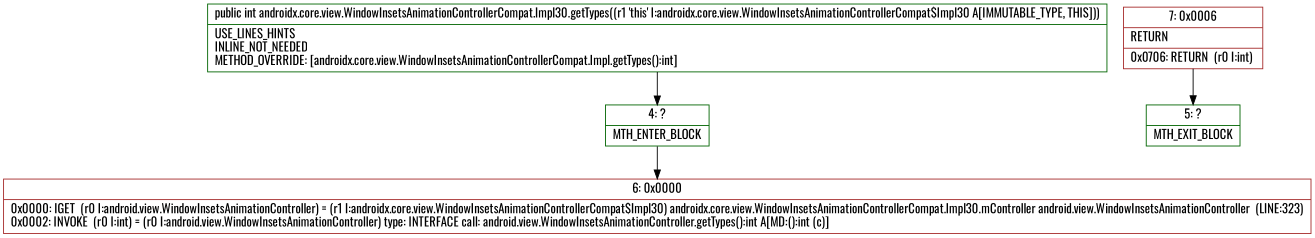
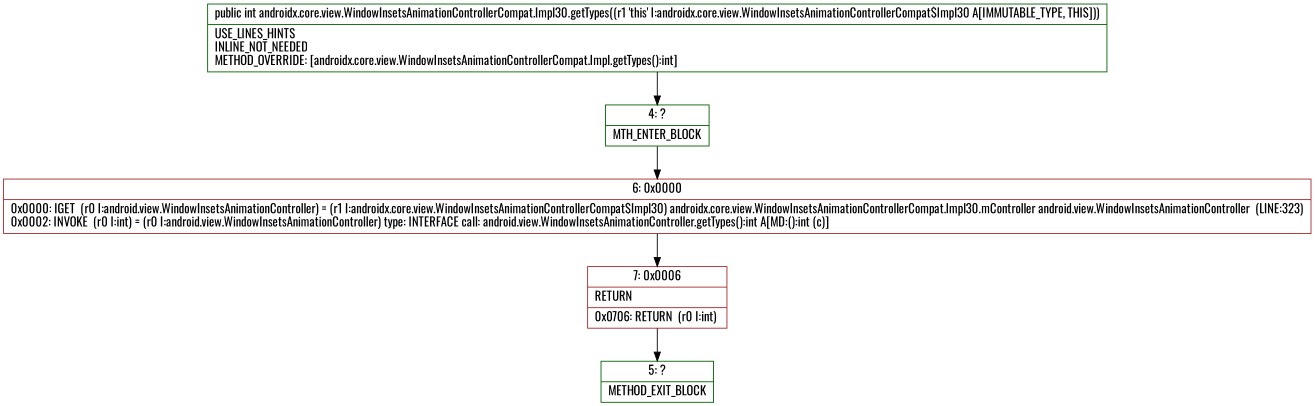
node "5: ?": text "MTH_EXIT_BLOCK" -> "METHOD_EXIT_BLOCK"
edge "6: 0x0000" -> "7: 0x0006": added
